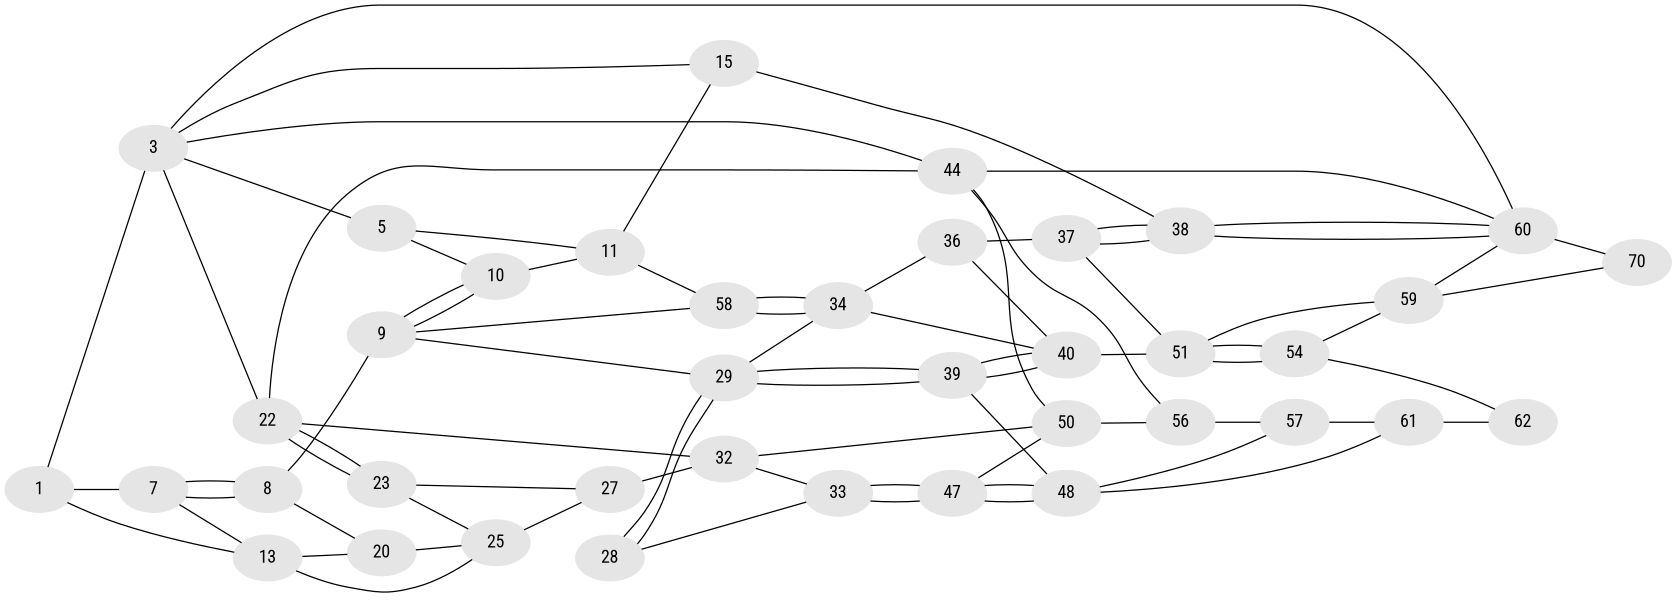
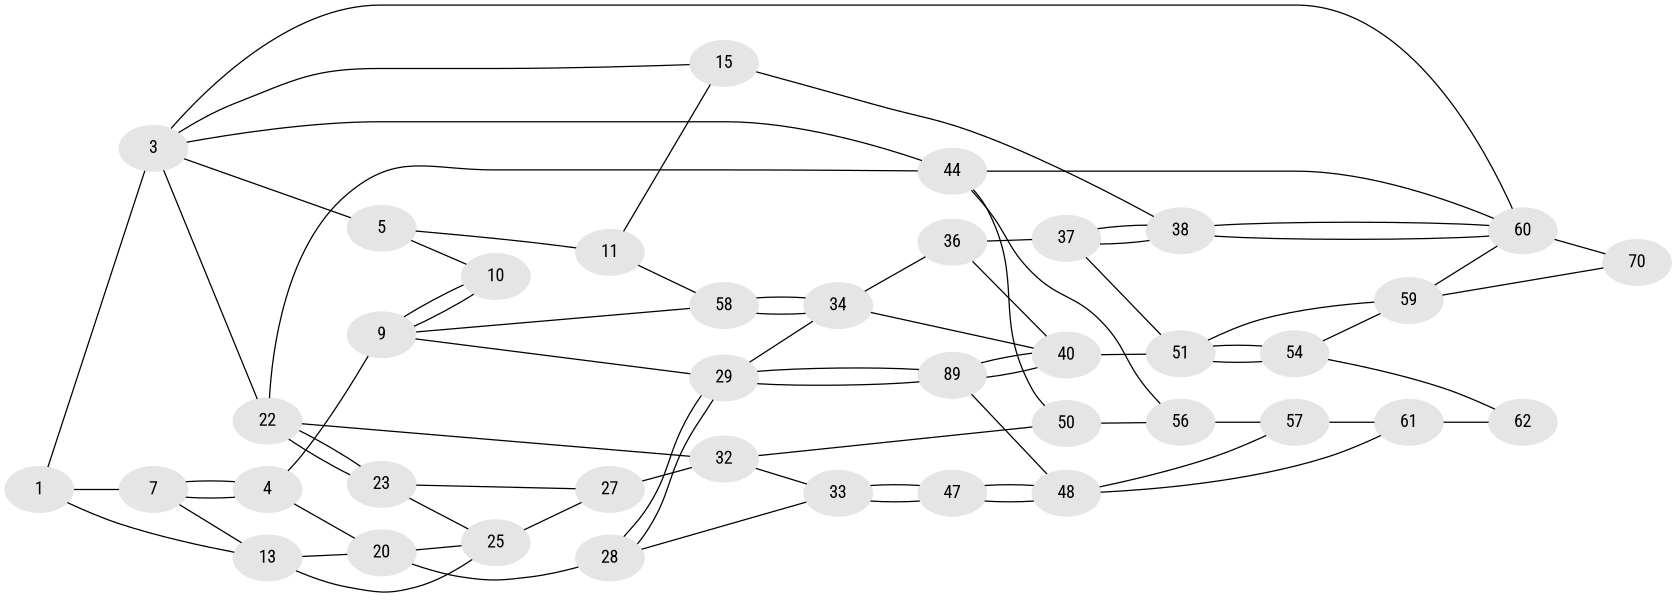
edge "11" -- "10": removed
node "39": label "39" -> "89"
edge "50" -- "47": removed
node "8": label "8" -> "4"
edge "20" -- "28": added
